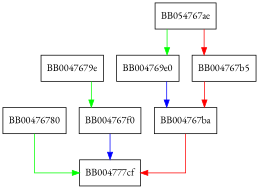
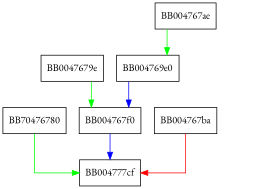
node "BB054767ae": label "BB054767ae" -> "BB004767ae"
node "BB004767b5": removed
edge "BB004769e0" -> "BB004767ba": now "BB004769e0" -> "BB004767f0"
node "BB00476780": label "BB00476780" -> "BB70476780"
